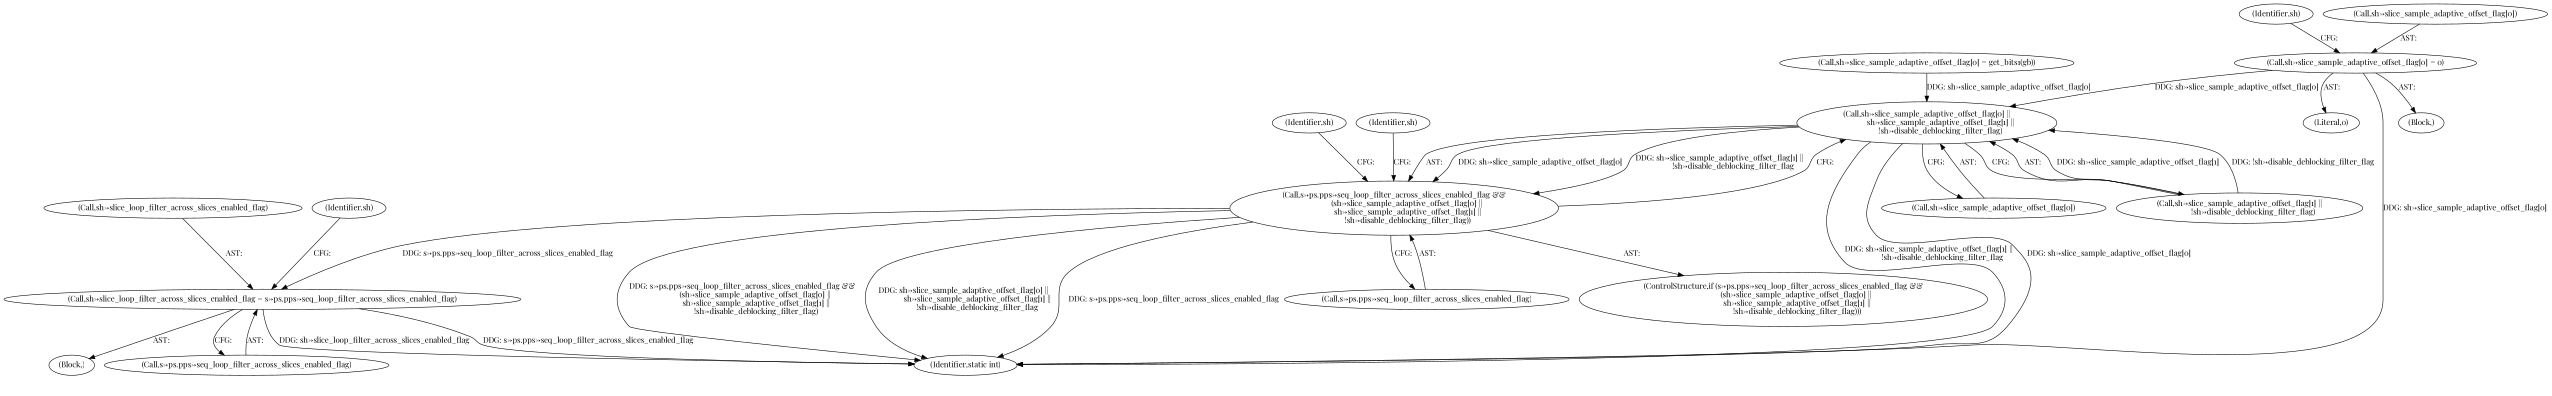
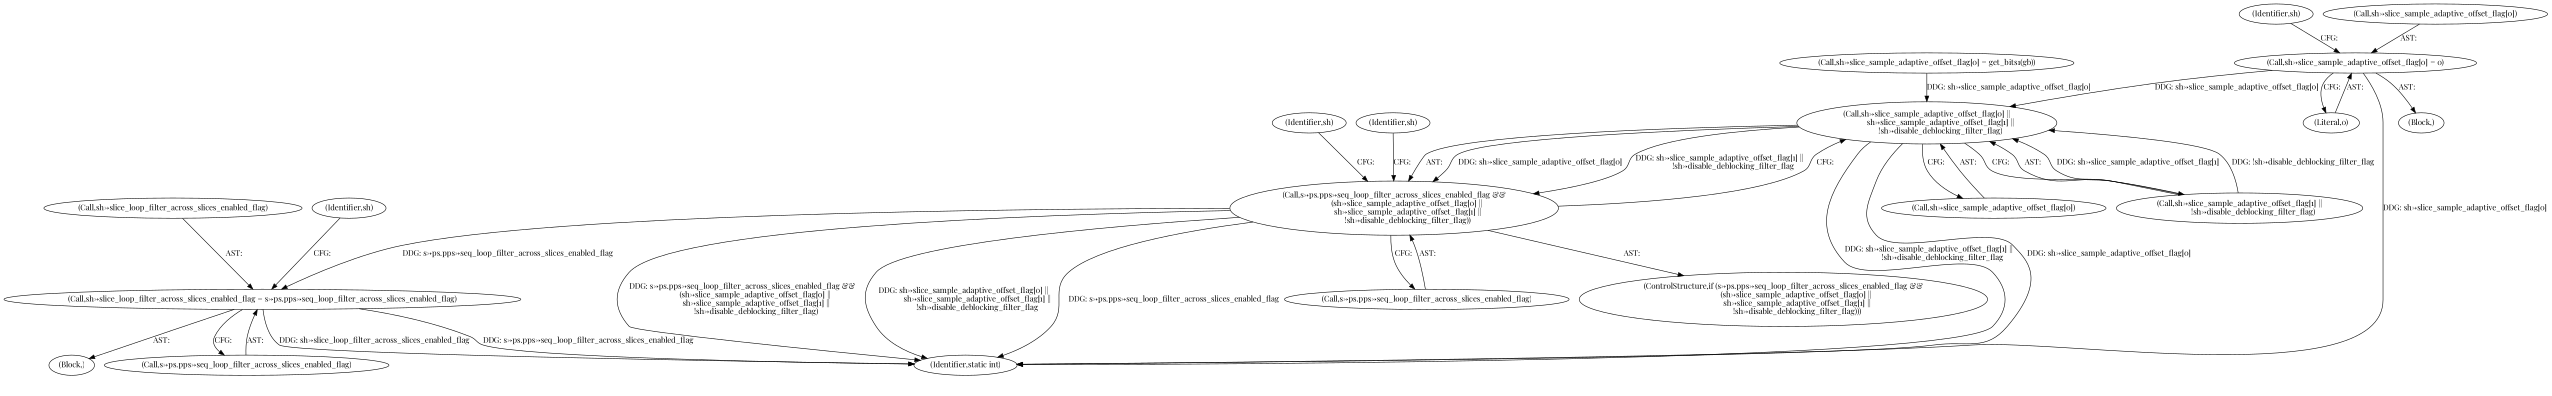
edge "(Call,sh->slice_sample_adaptive_offset_flag[0] = 0)" -> "(Literal,0)": label "AST: " -> "CFG: "
edge "(Literal,0)" -> "(Call,sh->slice_sample_adaptive_offset_flag[0] = 0)": added, label "AST:"
